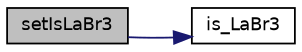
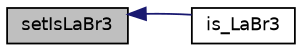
edge "setIsLaBr3" -> "is_LaBr3": reversed
